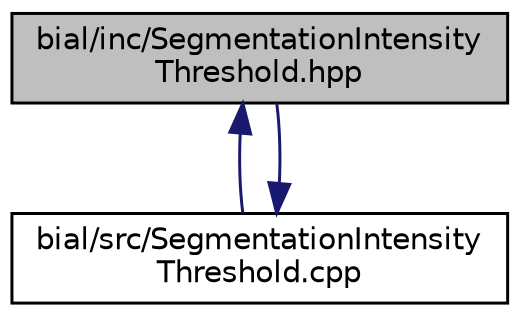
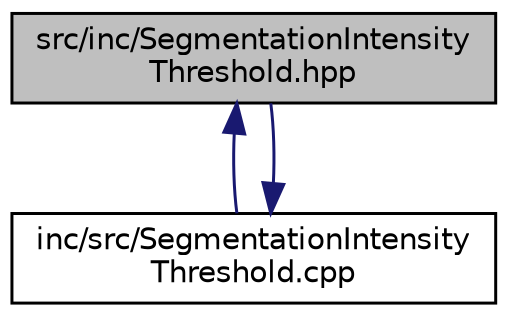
node "bial/inc/SegmentationIntensity Threshold.hpp": label "bial/inc/SegmentationIntensity Threshold.hpp" -> "src/inc/SegmentationIntensity Threshold.hpp"
node "bial/src/SegmentationIntensity Threshold.cpp": label "bial/src/SegmentationIntensity Threshold.cpp" -> "inc/src/SegmentationIntensity Threshold.cpp"
